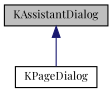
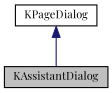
edge "KPageDialog" -> "KAssistantDialog": reversed
